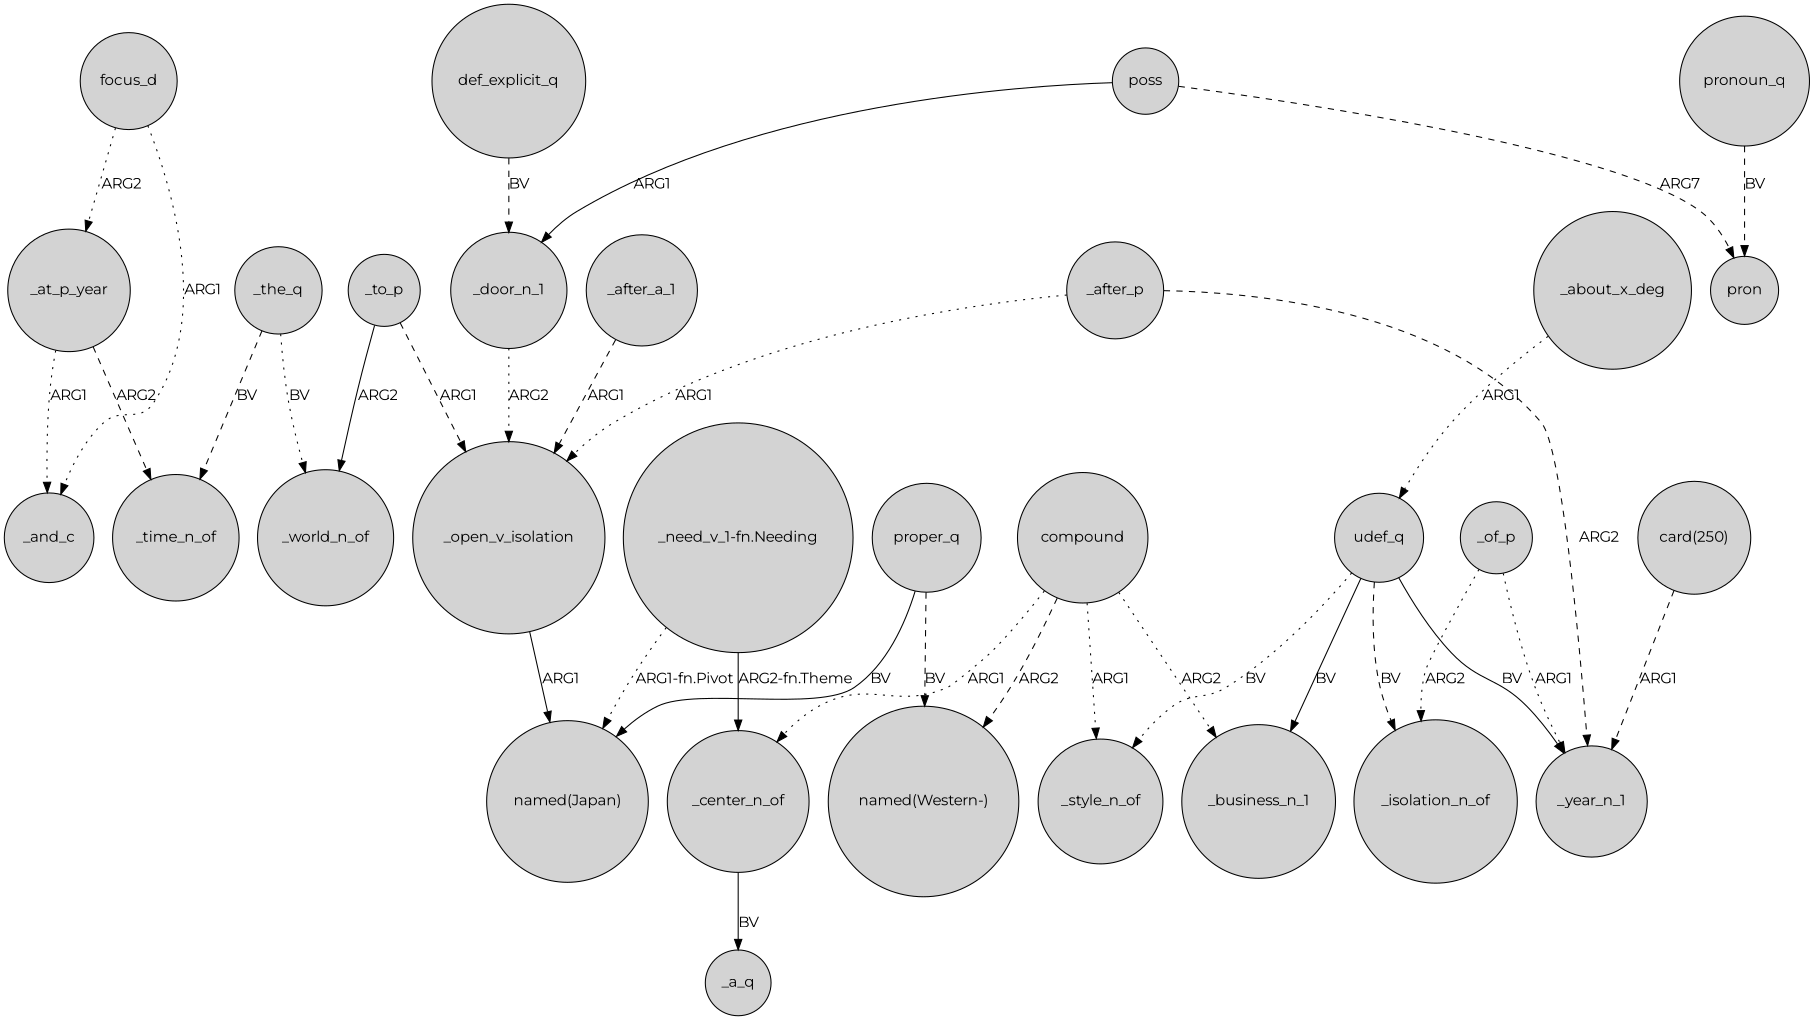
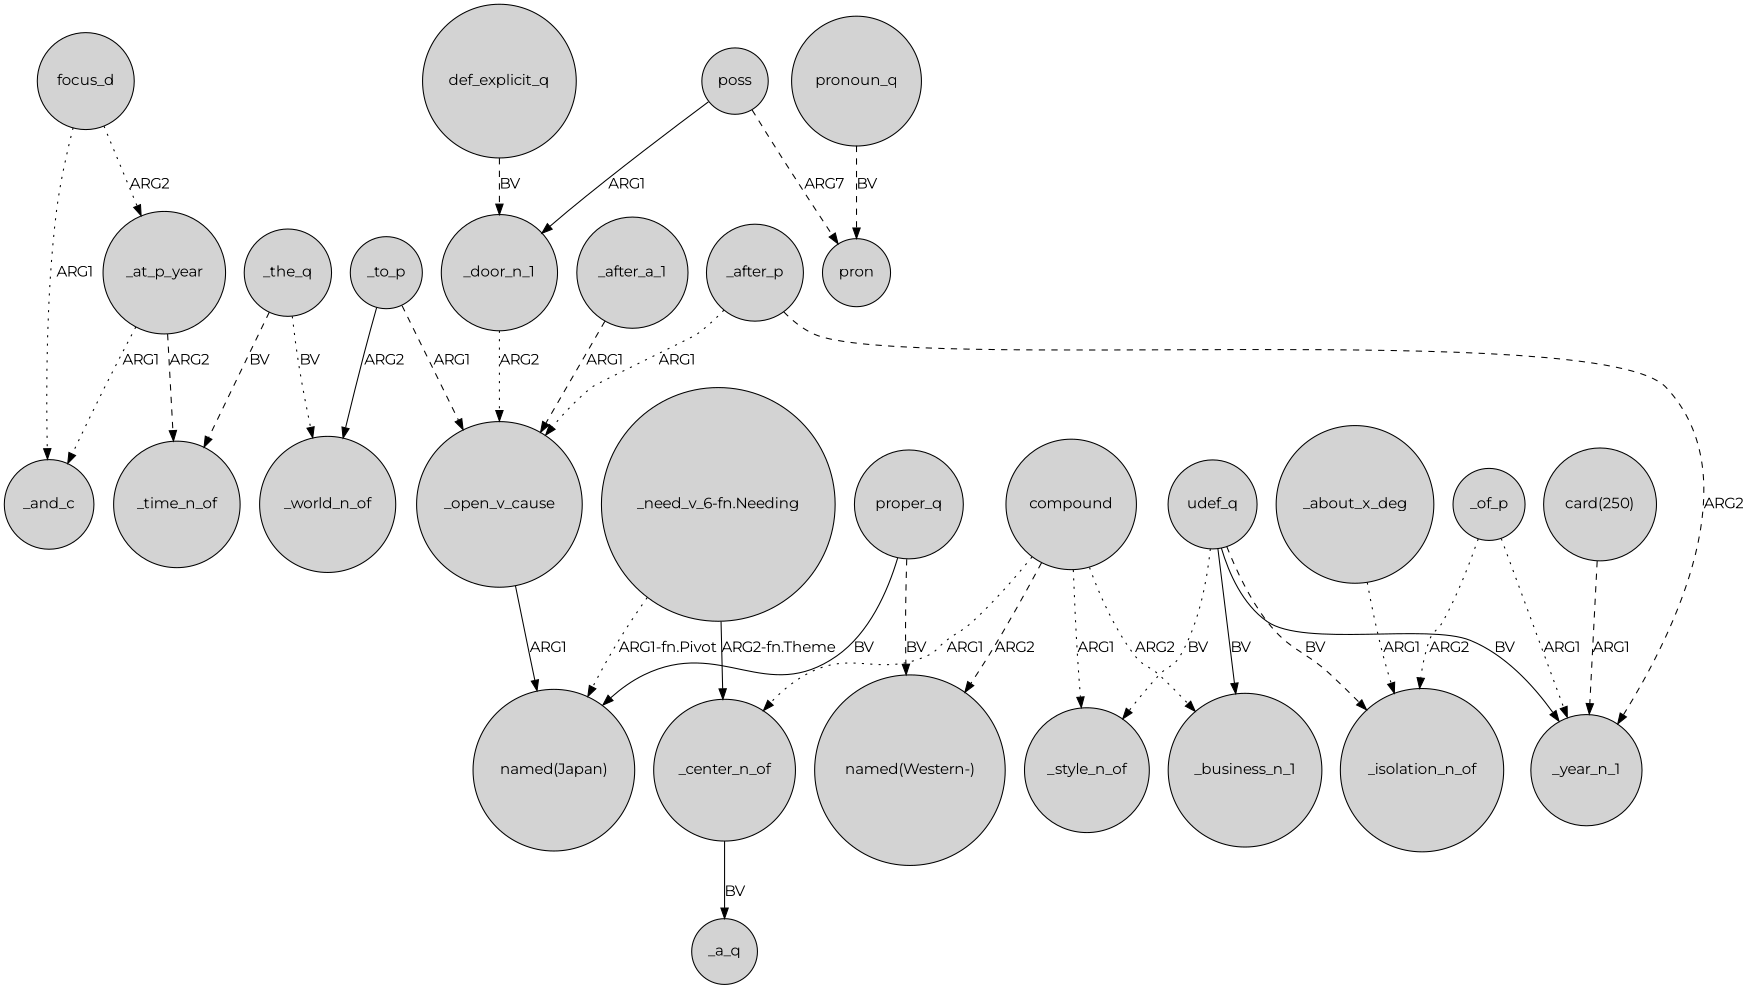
edge "_about_x_deg" -> "udef_q": now "_about_x_deg" -> "_isolation_n_of"
node "_open_v_isolation": label "_open_v_isolation" -> "_open_v_cause"
node "_need_v_1-fn.Needing": label "_need_v_1-fn.Needing" -> "_need_v_6-fn.Needing"
